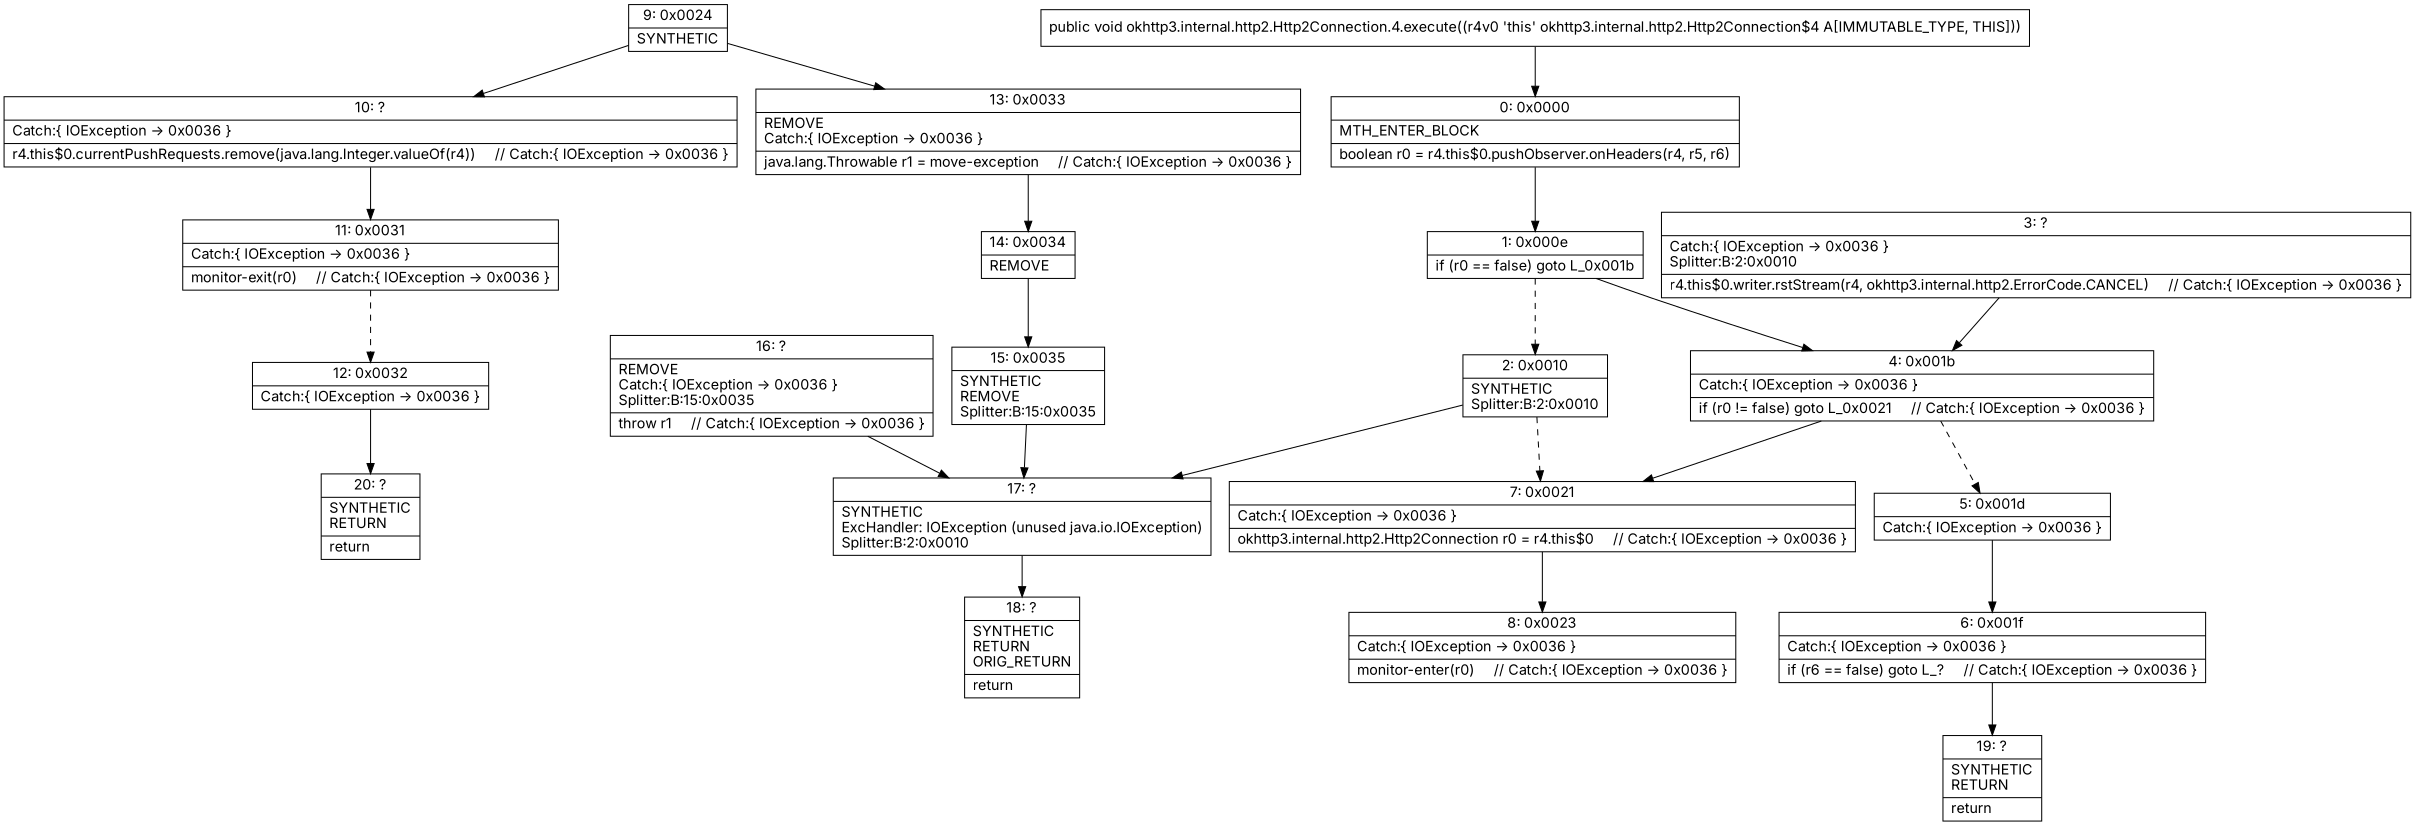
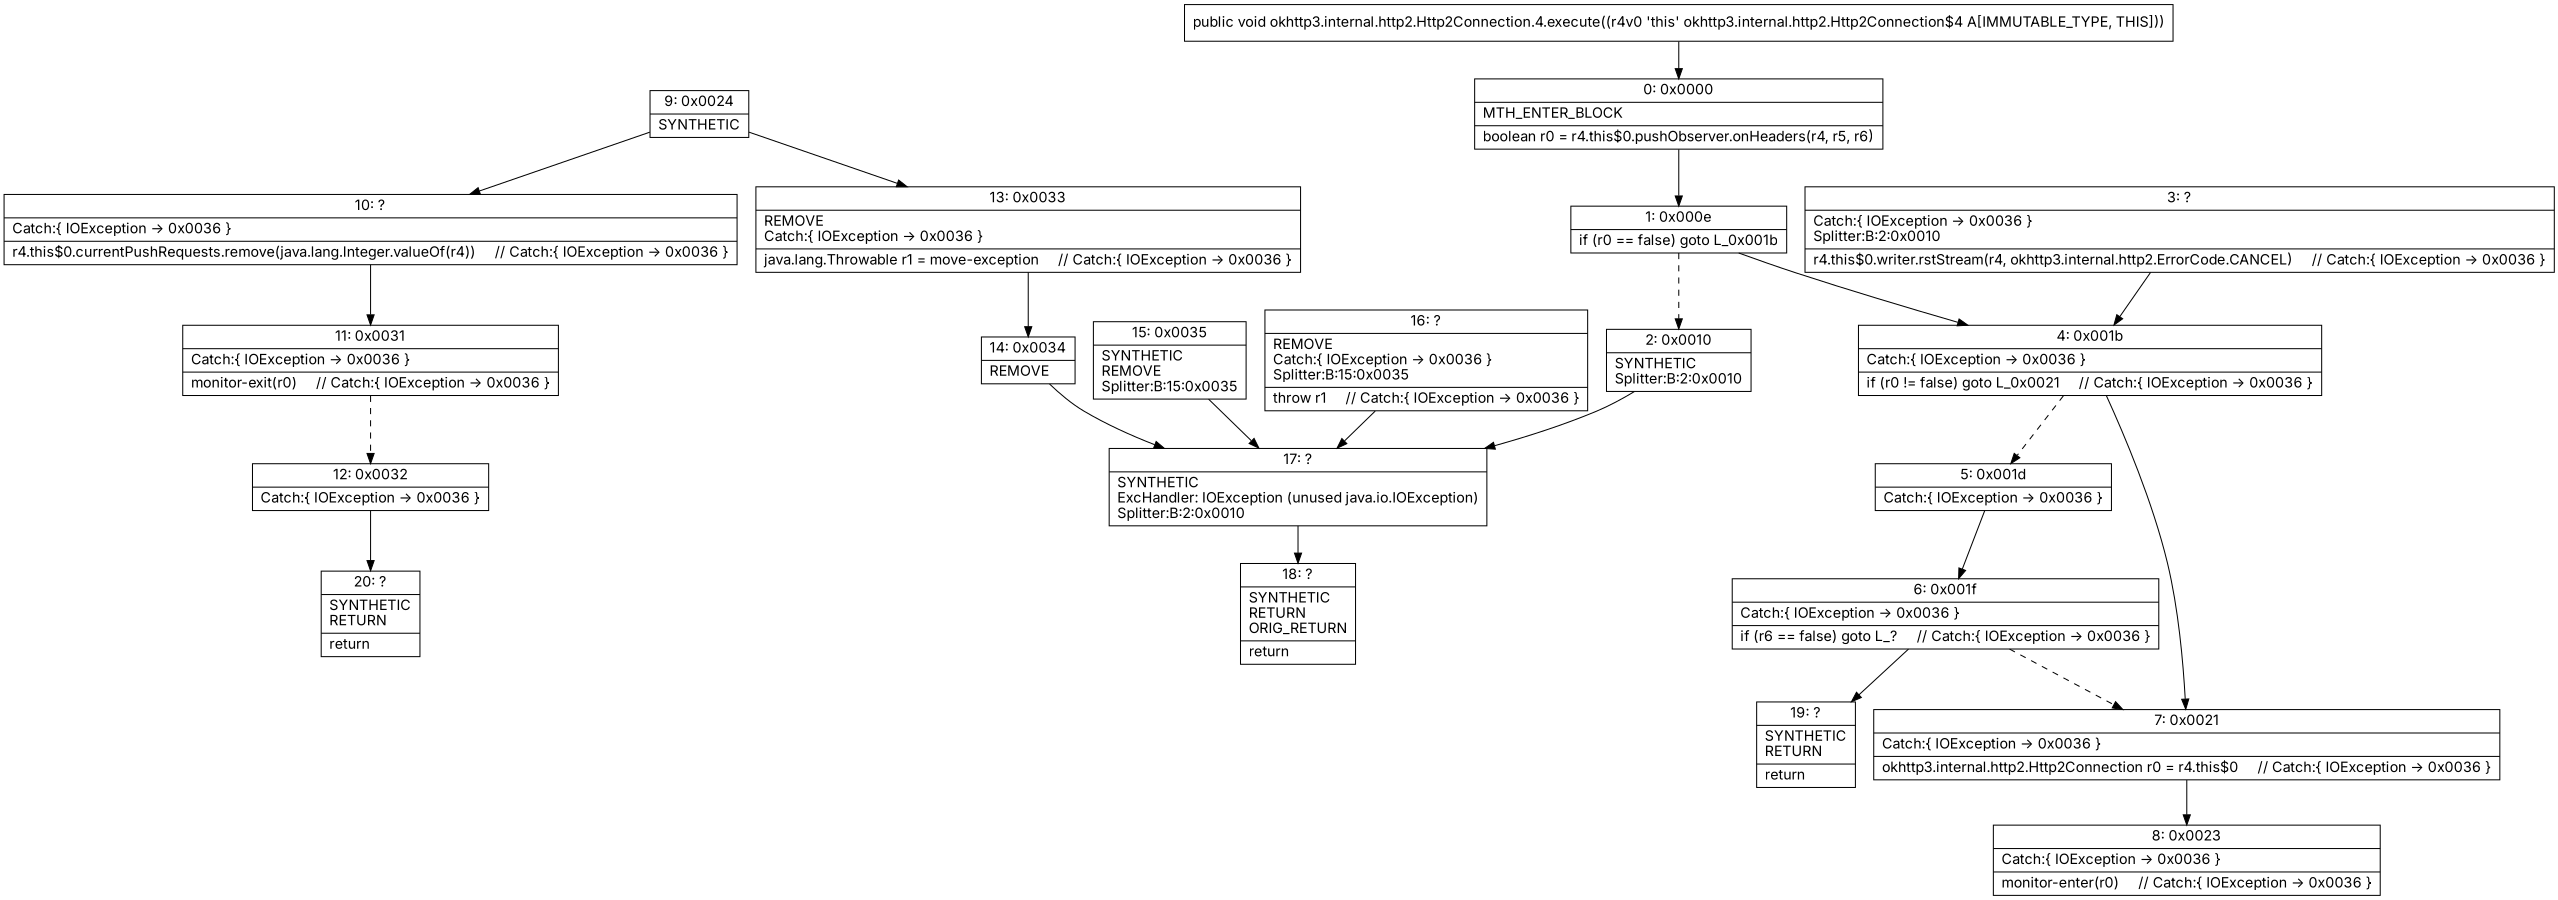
edge "14: 0x0034" -> "15: 0x0035": now "14: 0x0034" -> "17: ?"
edge "2: 0x0010" -> "7: 0x0021": now "6: 0x001f" -> "7: 0x0021"
